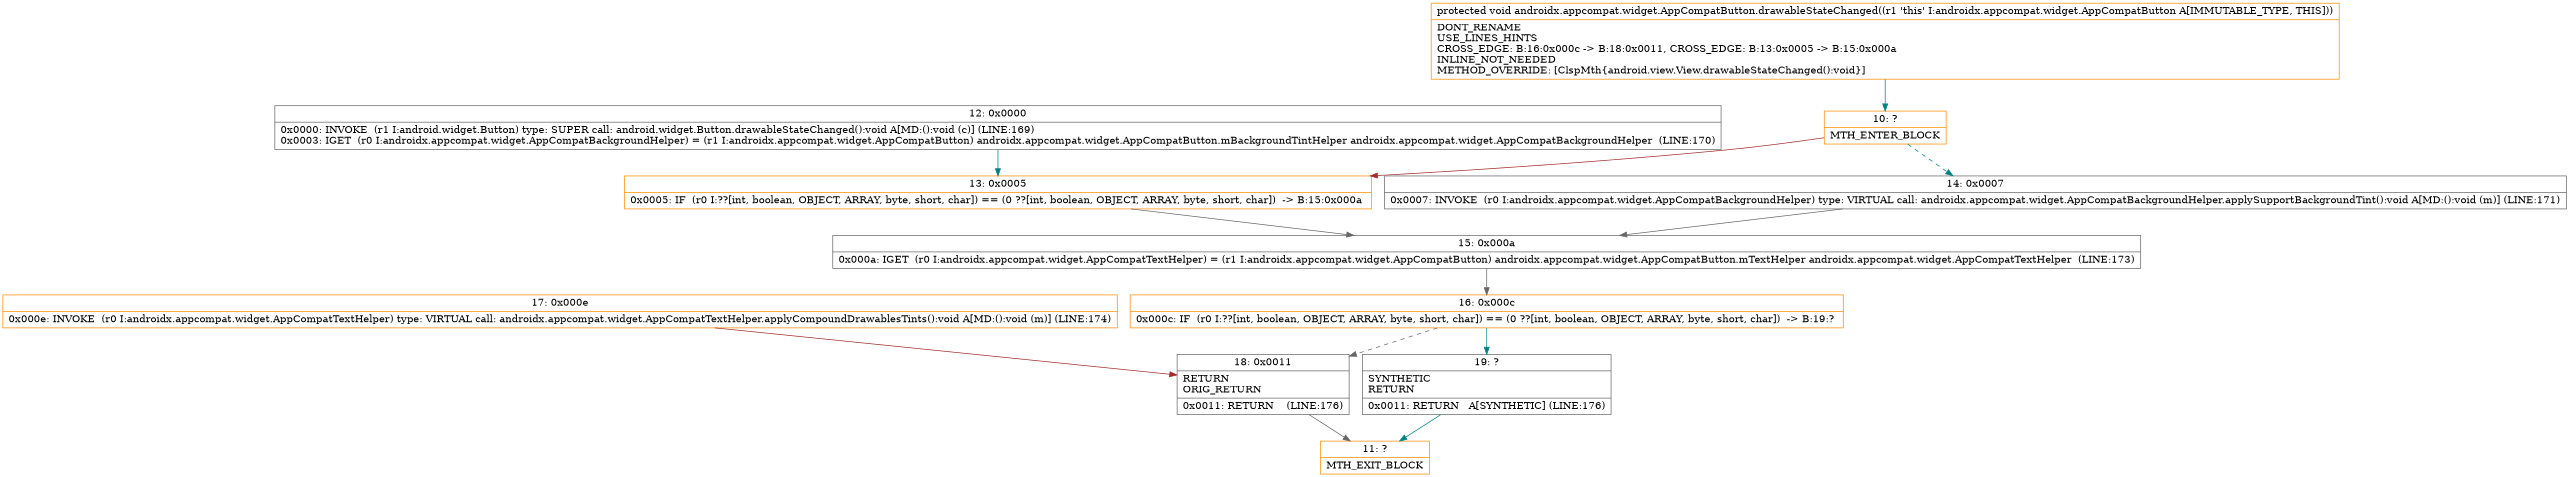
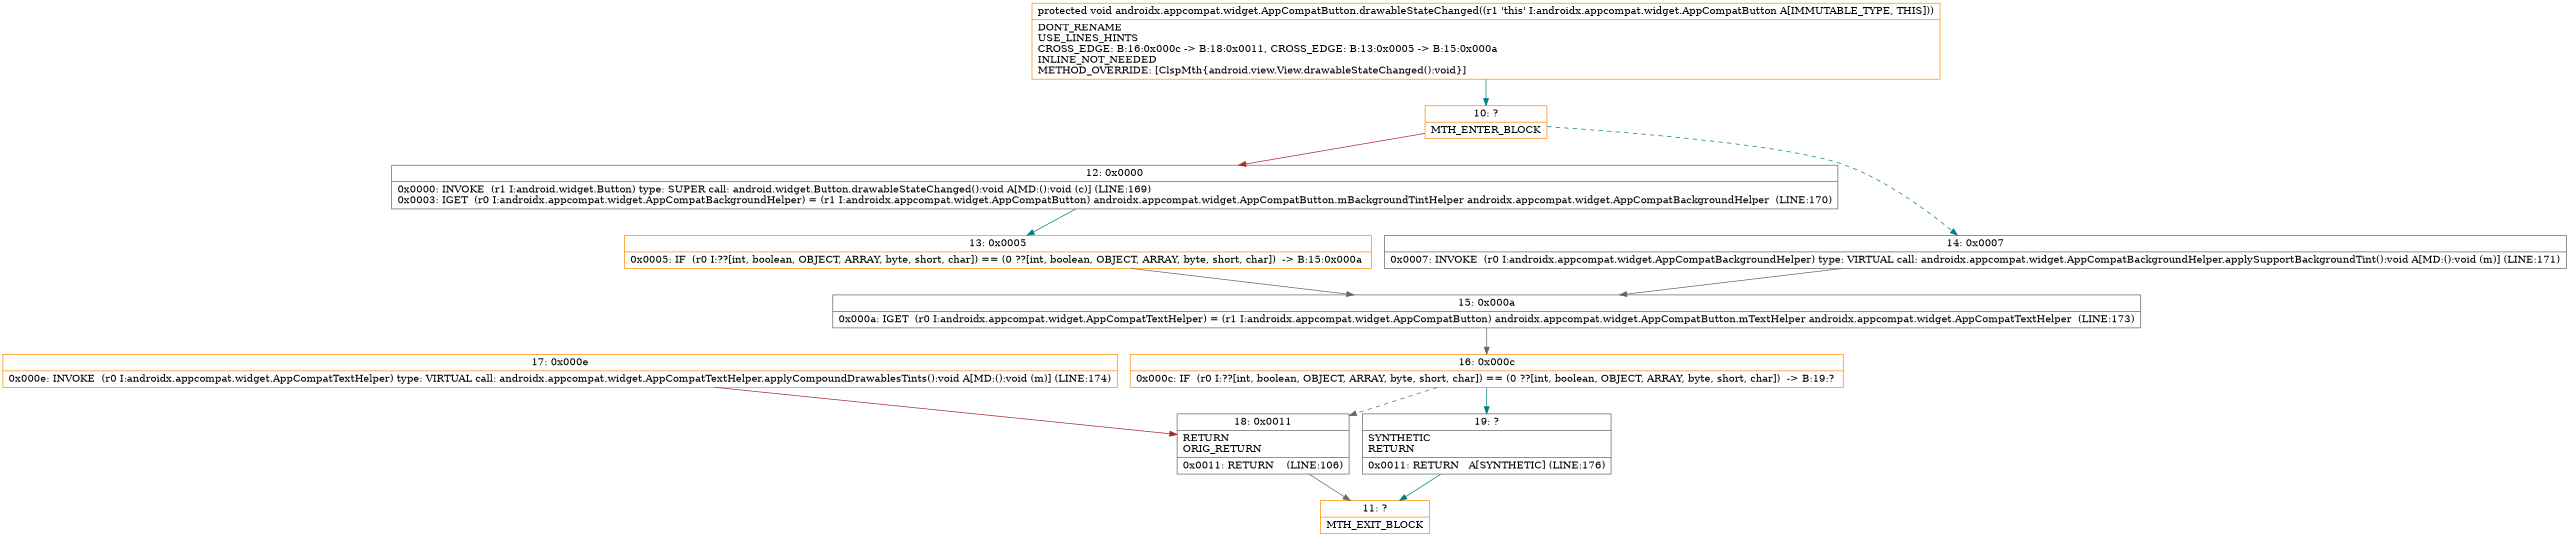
edge "10: ?" -> "13: 0x0005": now "10: ?" -> "12: 0x0000"
node "18: 0x0011": text "0x0011: RETURN    (LINE:176)" -> "0x0011: RETURN    (LINE:106)"
